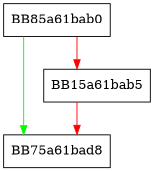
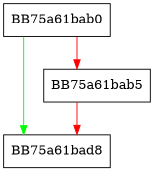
node "BB85a61bab0": label "BB85a61bab0" -> "BB75a61bab0"
node "BB15a61bab5": label "BB15a61bab5" -> "BB75a61bab5"
